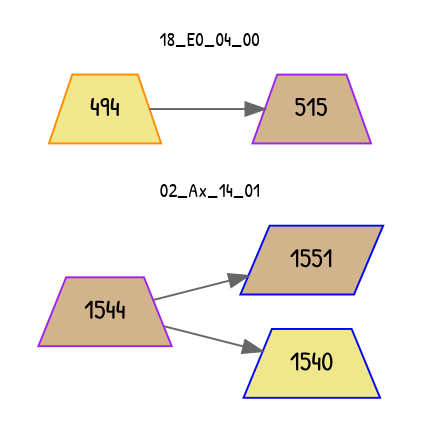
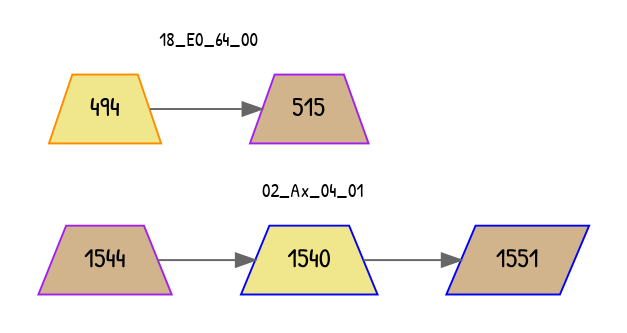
cluster "18_E0_04_00": label "18_E0_04_00" -> "18_E0_64_00"
cluster "02_Ax_14_01": label "02_Ax_14_01" -> "02_Ax_04_01"
edge "1544" -> "1551": now "1540" -> "1551"
